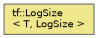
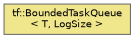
node "tf::LogSize < T, LogSize >": label "tf::LogSize < T, LogSize >" -> "tf::BoundedTaskQueue < T, LogSize >"
